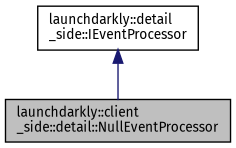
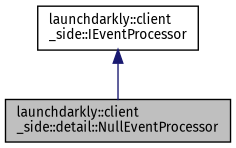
node "launchdarkly::detail _side::IEventProcessor": label "launchdarkly::detail _side::IEventProcessor" -> "launchdarkly::client _side::IEventProcessor"
